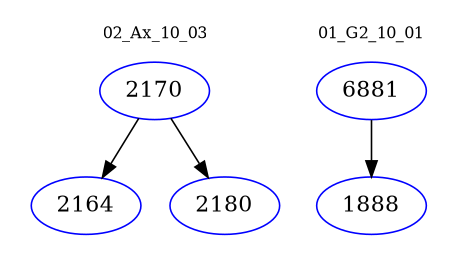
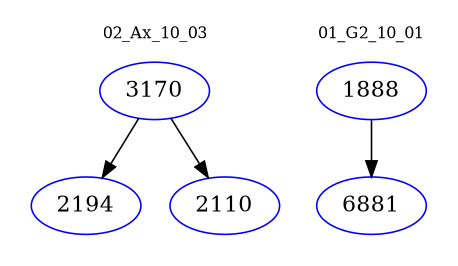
node "2170": label "2170" -> "3170"
edge "6881" -> "1888": reversed
node "2164": label "2164" -> "2194"
node "2180": label "2180" -> "2110"
